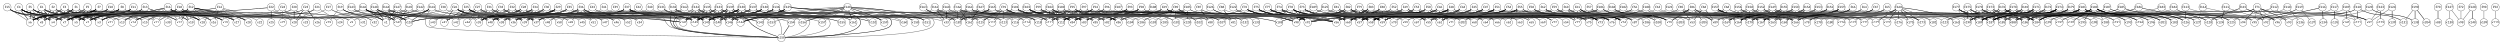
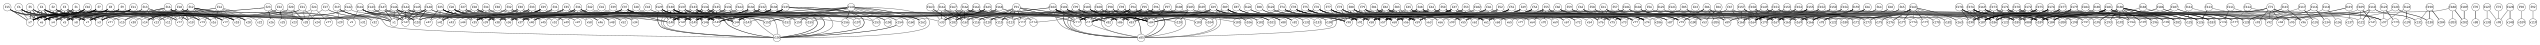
edge "f99" -- "x113": color gray40 -> black
edge "f100" -- "x85": now "x111" -- "x85"
node "x107": removed
